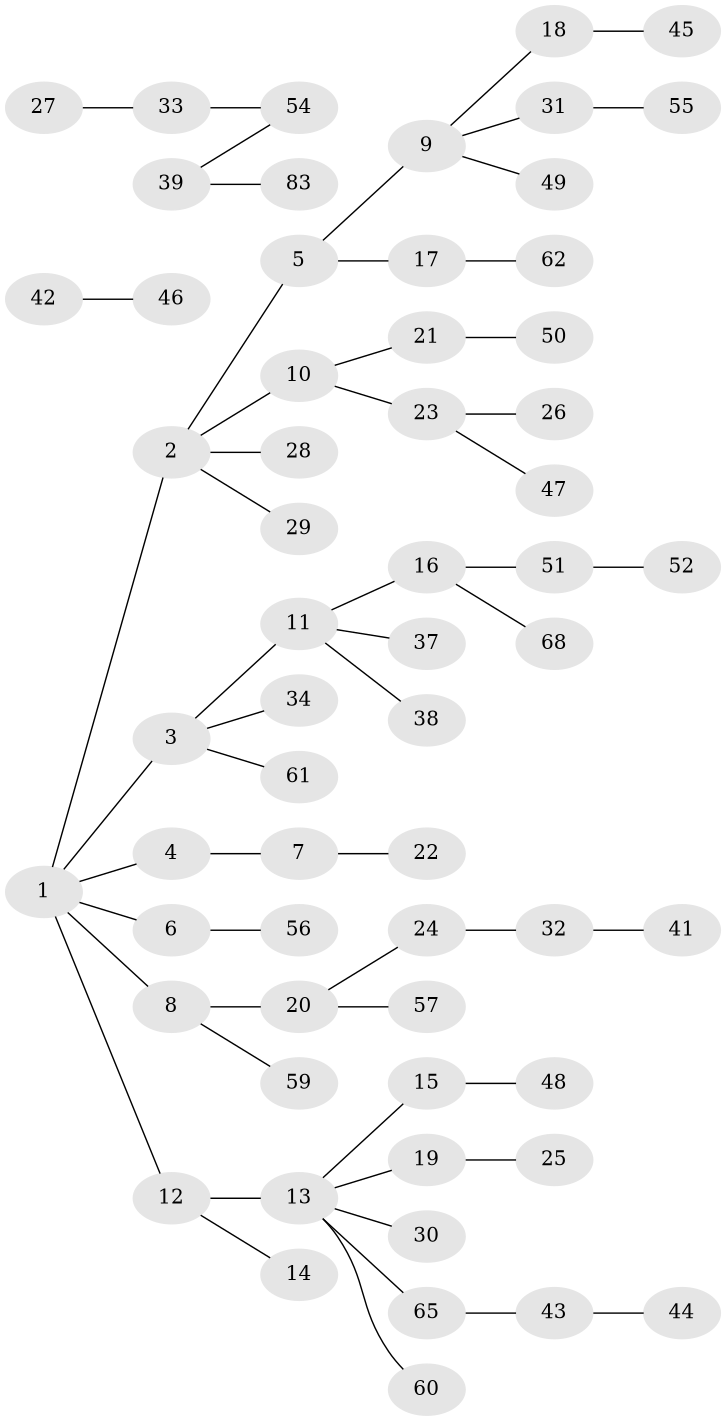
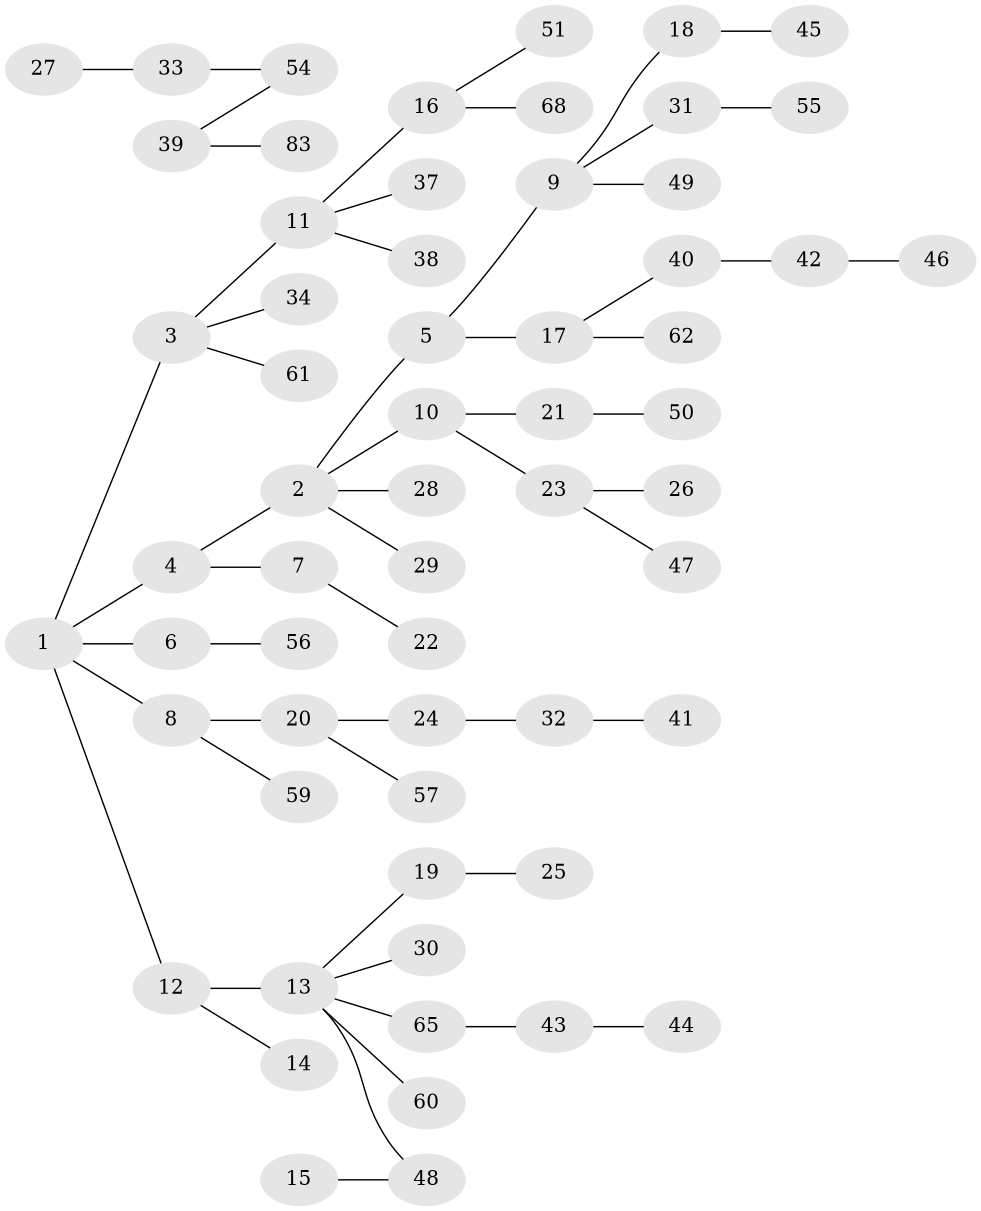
node "40": added
node "52": removed
edge "2" -- "1": now "2" -- "4"
edge "15" -- "13": now "48" -- "13"
